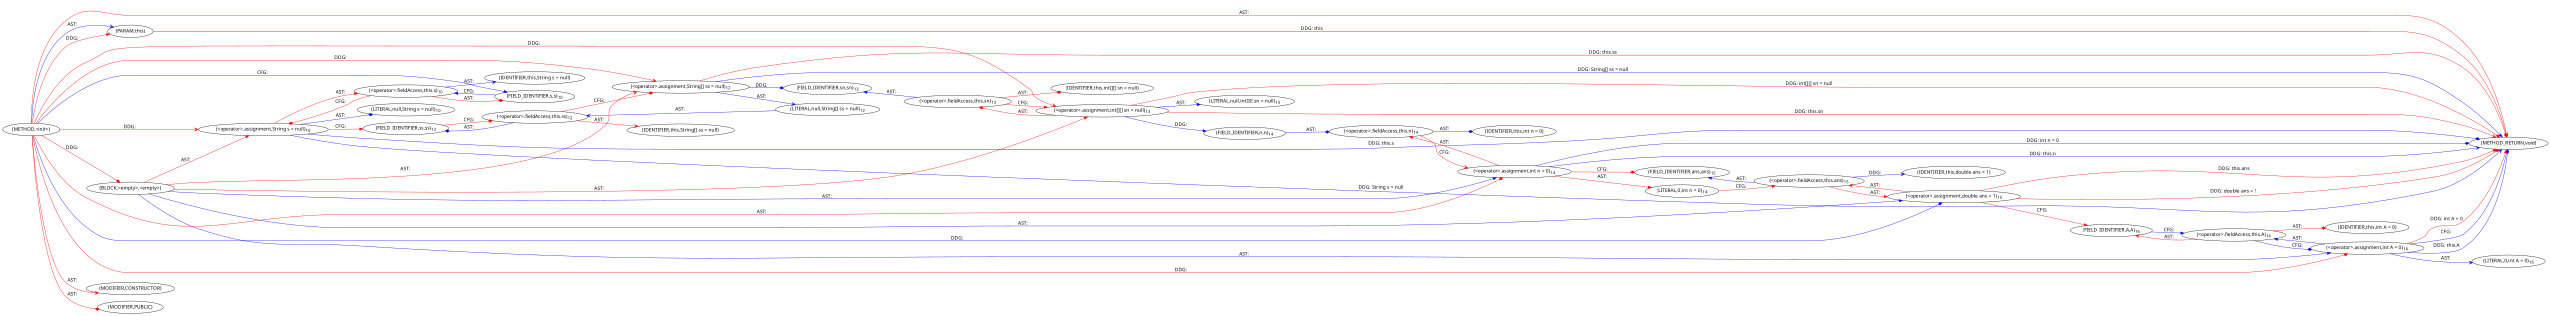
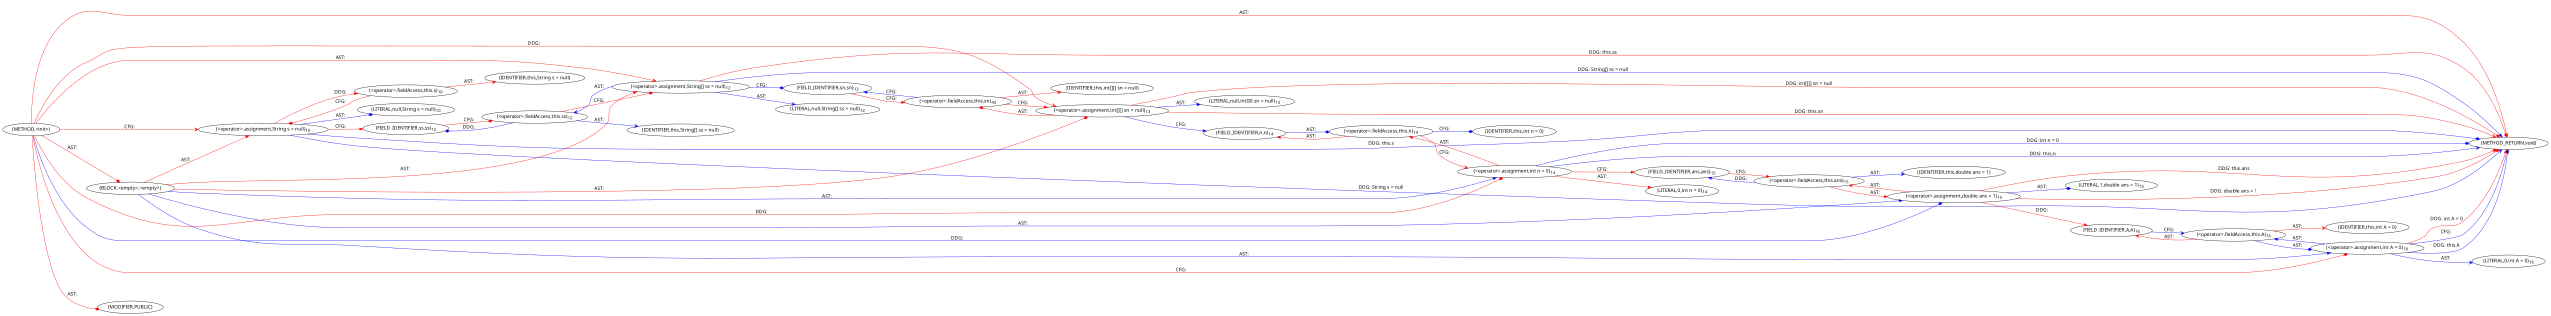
node "(PARAM,this)": removed
edge "(METHOD,<init>)" -> "(<operator>.assignment,String[] ss = null)": label "DDG: " -> "AST: "
edge "(<operator>.fieldAccess,this.s)" -> "(IDENTIFIER,this,String s = null)": color blue -> red
edge "(<operator>.assignment,String[] ss = null)" -> "(FIELD_IDENTIFIER,sn,sn)": label "DDG: " -> "CFG: "
edge "(<operator>.assignment,String s = null)" -> "(<operator>.fieldAccess,this.s)": label "AST: " -> "DDG: "
edge "(<operator>.fieldAccess,this.sn)" -> "(FIELD_IDENTIFIER,sn,sn)": label "AST: " -> "CFG: "
edge "(<operator>.fieldAccess,this.sn)" -> "(IDENTIFIER,this,int[][] sn = null)": arrowhead diamond -> vee
node "(FIELD_IDENTIFIER,s,s)": removed
edge "(FIELD_IDENTIFIER,sn,sn)" -> "(<operator>.fieldAccess,this.sn)": added, label "CFG:"
node "(<operator>.fieldAccess,this.sn)": text "13" -> "43"
edge "(LITERAL,null,String[] ss = null)" -> "(<operator>.fieldAccess,this.ss)": now "(<operator>.assignment,String[] ss = null)" -> "(<operator>.fieldAccess,this.ss)"
edge "(<operator>.fieldAccess,this.ss)" -> "(IDENTIFIER,this,String[] ss = null)": color red -> blue
edge "(<operator>.assignment,int[][] sn = null)" -> "(FIELD_IDENTIFIER,n,n)": label "DDG: " -> "CFG: "
edge "(METHOD,<init>)" -> "(<operator>.assignment,String s = null)": label "DDG: " -> "CFG: "
edge "(<operator>.fieldAccess,this.ss)" -> "(FIELD_IDENTIFIER,ss,ss)": label "AST: " -> "DDG: "
edge "(<operator>.fieldAccess,this.n)" -> "(IDENTIFIER,this,int n = 0)": label "AST: " -> "CFG: "
edge "(<operator>.fieldAccess,this.n)" -> "(FIELD_IDENTIFIER,n,n)": added, label "AST:"
edge "(METHOD,<init>)" -> "(BLOCK,<empty>,<empty>)": label "DDG: " -> "AST: "
edge "(<operator>.assignment,int n = 0)" -> "(FIELD_IDENTIFIER,ans,ans)": arrowhead diamond -> normal
edge "(<operator>.fieldAccess,this.ans)" -> "(IDENTIFIER,this,double ans = 1)": label "DDG: " -> "AST: "
edge "(BLOCK,<empty>,<empty>)" -> "(<operator>.assignment,String[] ss = null)": arrowhead vee -> normal
edge "(<operator>.fieldAccess,this.ans)" -> "(FIELD_IDENTIFIER,ans,ans)": label "AST: " -> "DDG: "
node "(LITERAL,1,double ans = 1)": added
edge "(LITERAL,0,int n = 0)" -> "(<operator>.fieldAccess,this.ans)": now "(FIELD_IDENTIFIER,ans,ans)" -> "(<operator>.fieldAccess,this.ans)"
edge "(BLOCK,<empty>,<empty>)" -> "(<operator>.assignment,int[][] sn = null)": arrowhead normal -> diamond
edge "(<operator>.assignment,double ans = 1)" -> "(FIELD_IDENTIFIER,A,A)": label "CFG: " -> "DDG: "
edge "(METHOD,<init>)" -> "(<operator>.assignment,int n = 0)": label "AST: " -> "DDG: "
edge "(<operator>.fieldAccess,this.A)" -> "(IDENTIFIER,this,int A = 0)": arrowhead diamond -> vee
edge "(FIELD_IDENTIFIER,A,A)" -> "(<operator>.fieldAccess,this.A)": arrowhead normal -> vee
edge "(<operator>.fieldAccess,this.A)" -> "(<operator>.assignment,int A = 0)": label "CFG: " -> "AST: "
edge "(METHOD,<init>)" -> "(<operator>.assignment,int A = 0)": label "DDG: " -> "CFG: "
node "(MODIFIER,CONSTRUCTOR)": removed
